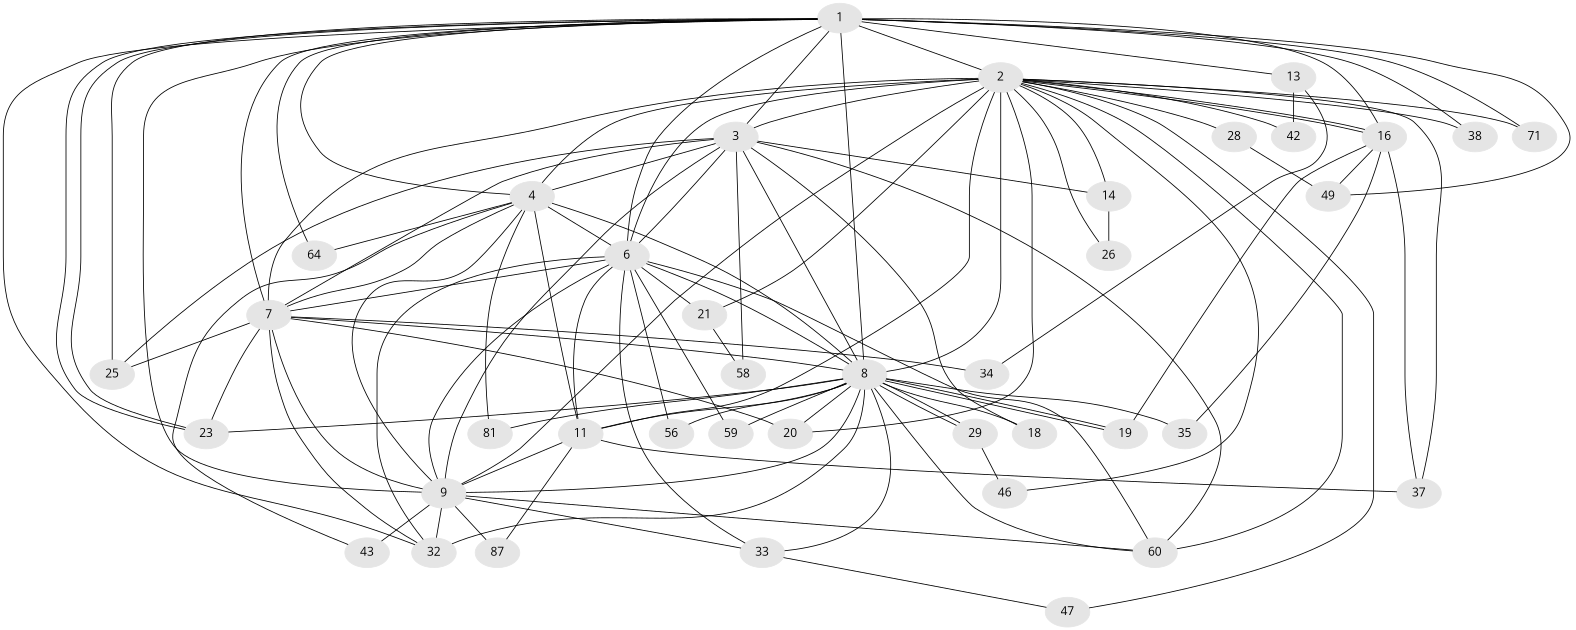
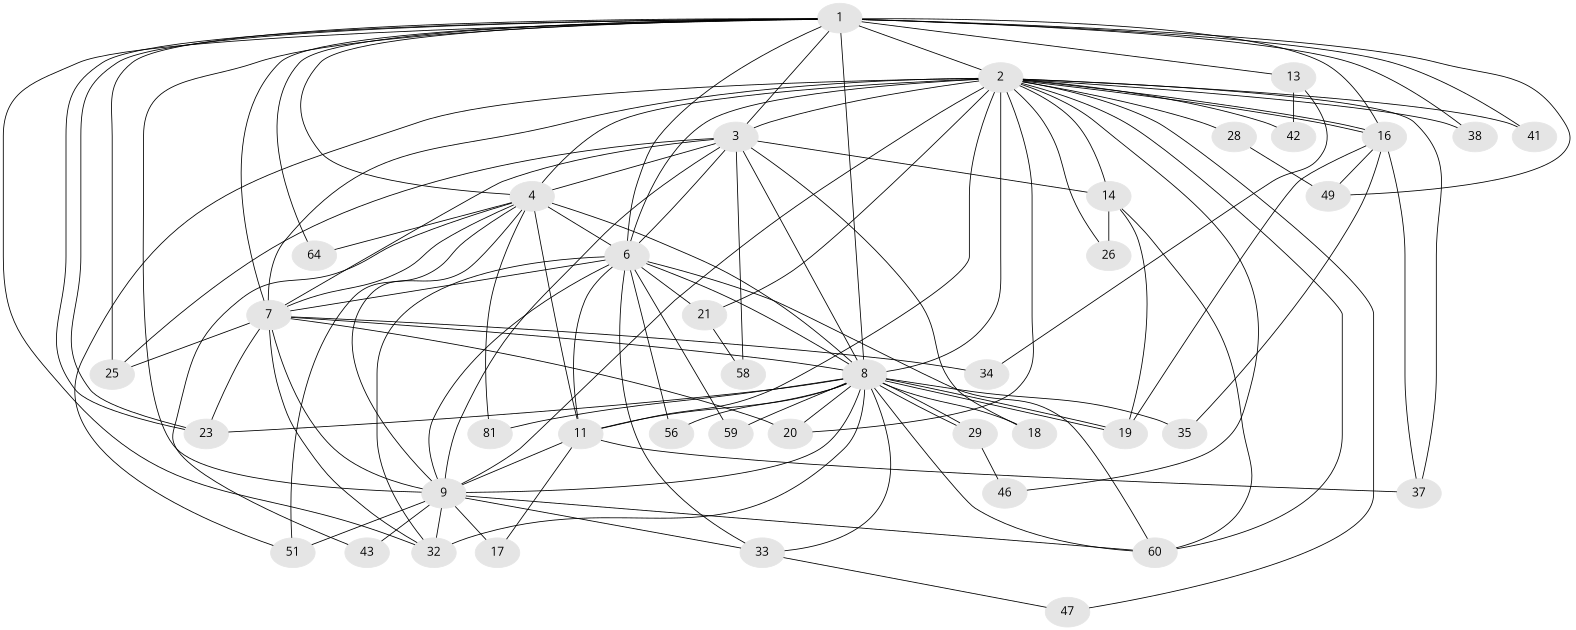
node "71": label "71" -> "41"
edge "3" -- "60": now "14" -- "60"
edge "14" -- "19": added
node "51": added
node "87": label "87" -> "17"
